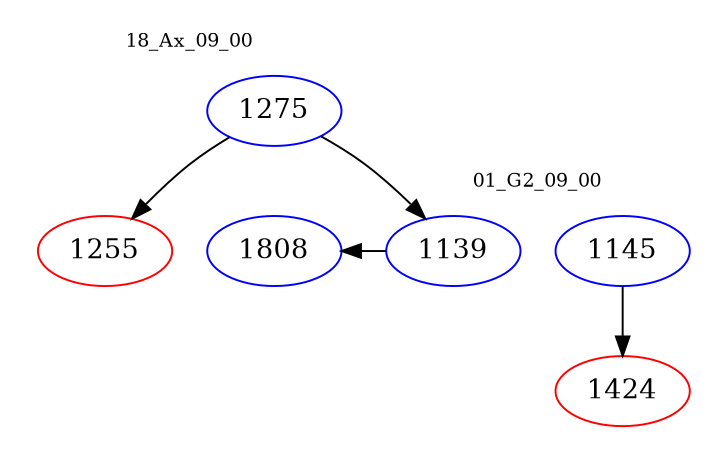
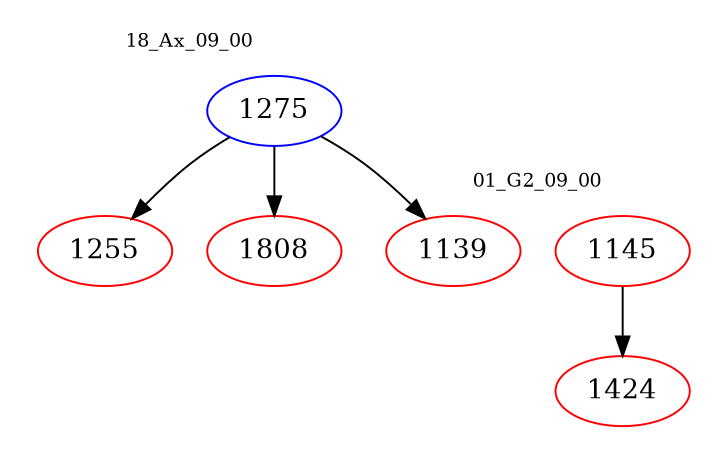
node "1808": color blue -> red
edge "1139" -> "1808": now "1275" -> "1808"
node "1139": color blue -> red
node "1145": color blue -> red
